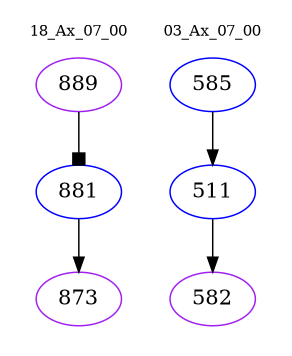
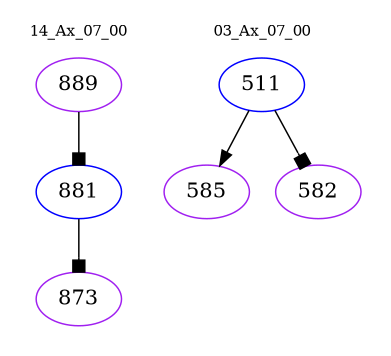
cluster "18_Ax_07_00": label "18_Ax_07_00" -> "14_Ax_07_00"
node "585": color blue -> purple
edge "585" -> "511": reversed
edge "881" -> "873": arrowhead normal -> box
edge "511" -> "582": arrowhead normal -> box
